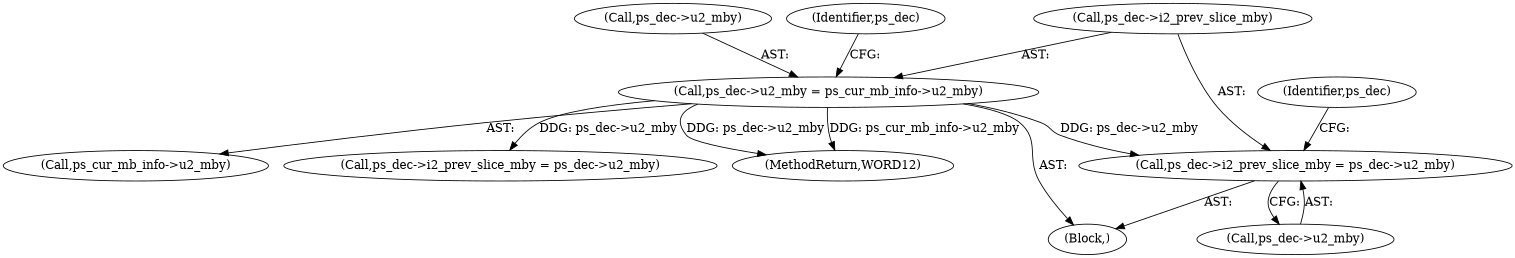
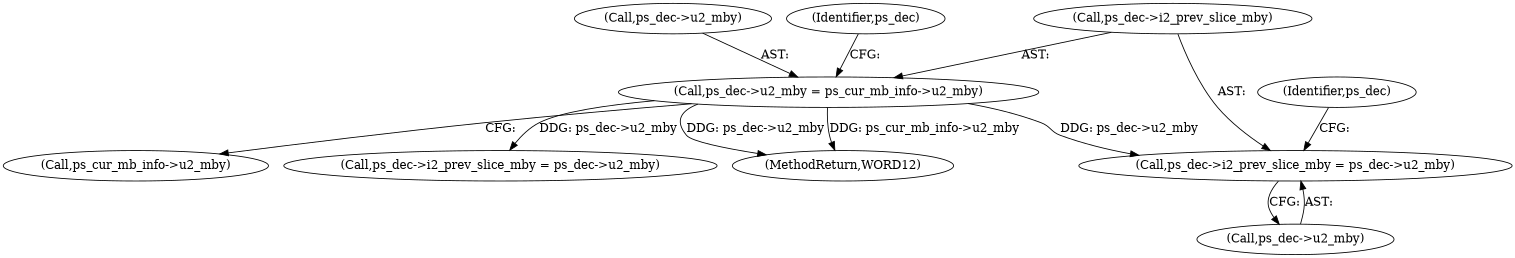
edge "(Call,ps_dec->u2_mby = ps_cur_mb_info->u2_mby)" -> "(Call,ps_cur_mb_info->u2_mby)": label "AST: " -> "CFG: "
node "(Block,)": removed
